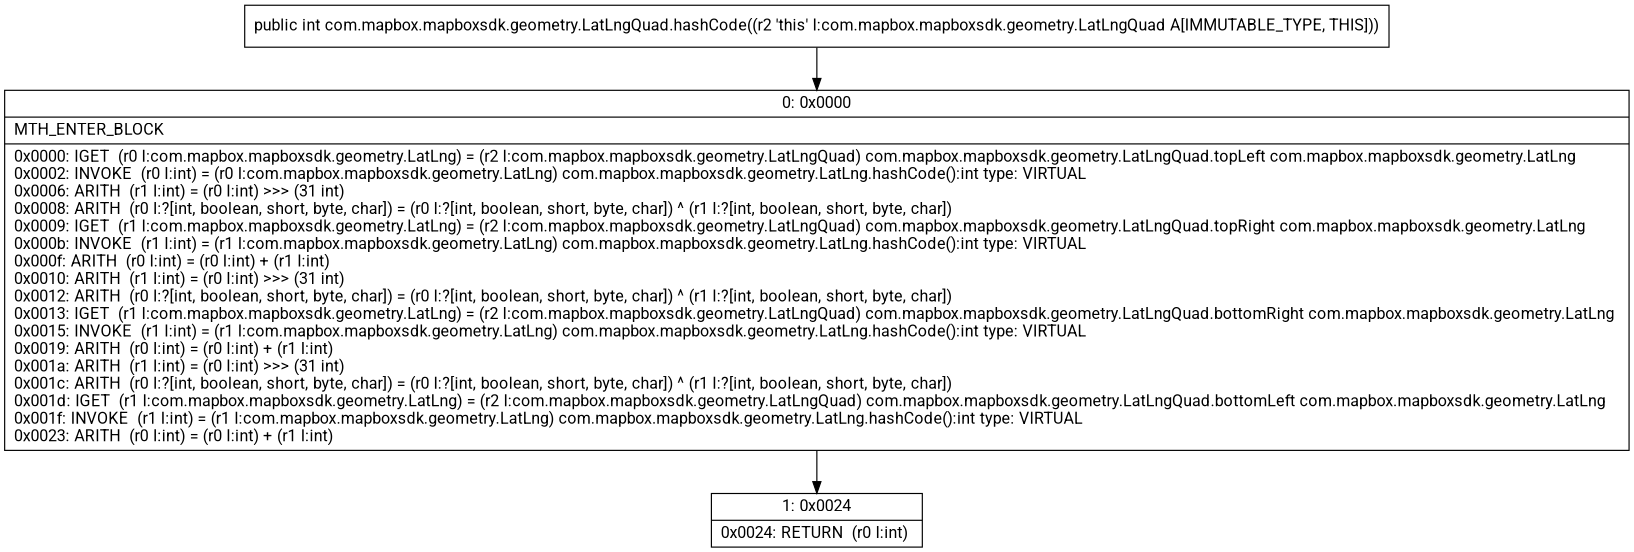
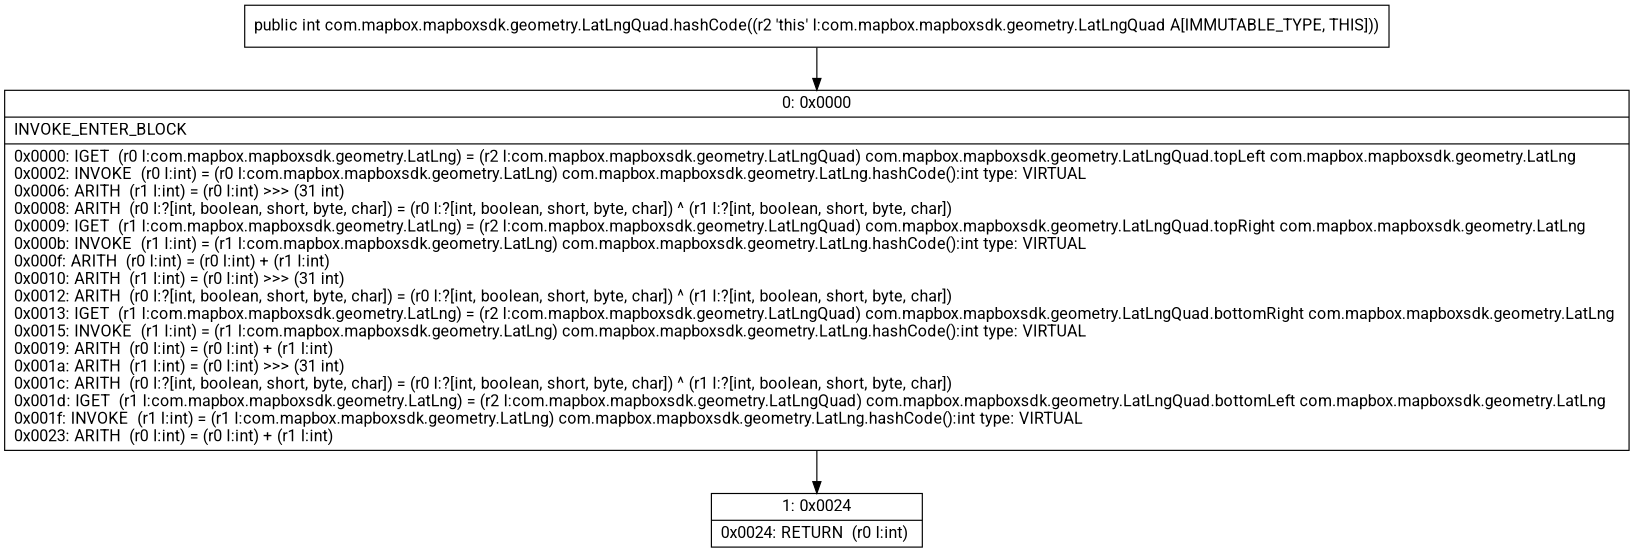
node "0: 0x0000": text "MTH_ENTER_BLOCK" -> "INVOKE_ENTER_BLOCK"
